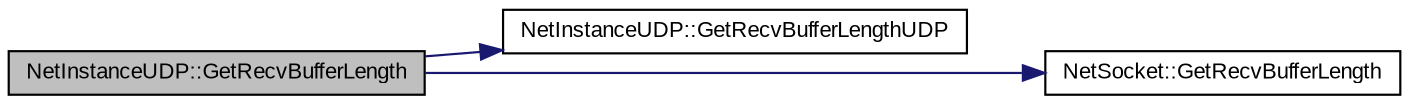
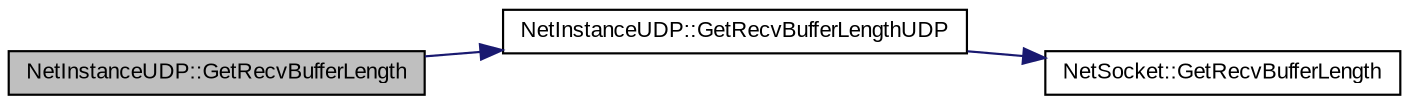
edge "NetInstanceUDP::GetRecvBufferLength" -> "NetSocket::GetRecvBufferLength": now "NetInstanceUDP::GetRecvBufferLengthUDP" -> "NetSocket::GetRecvBufferLength"
